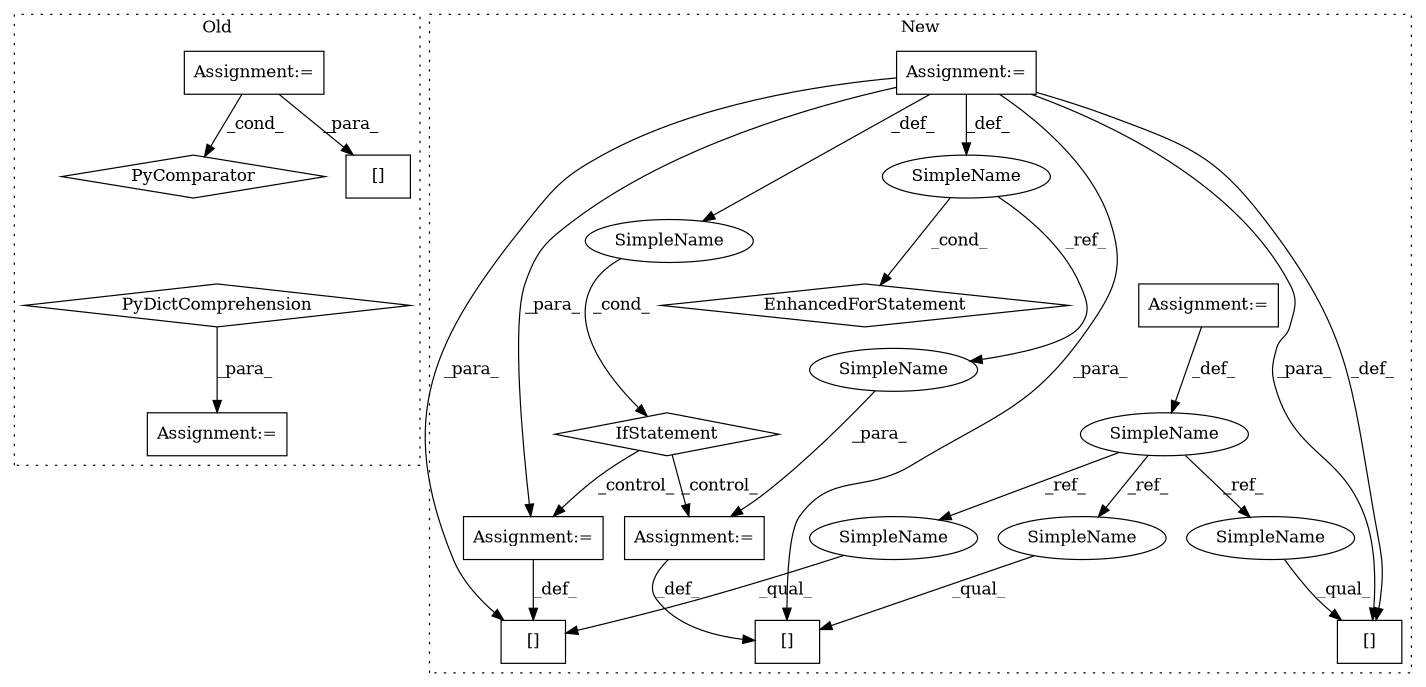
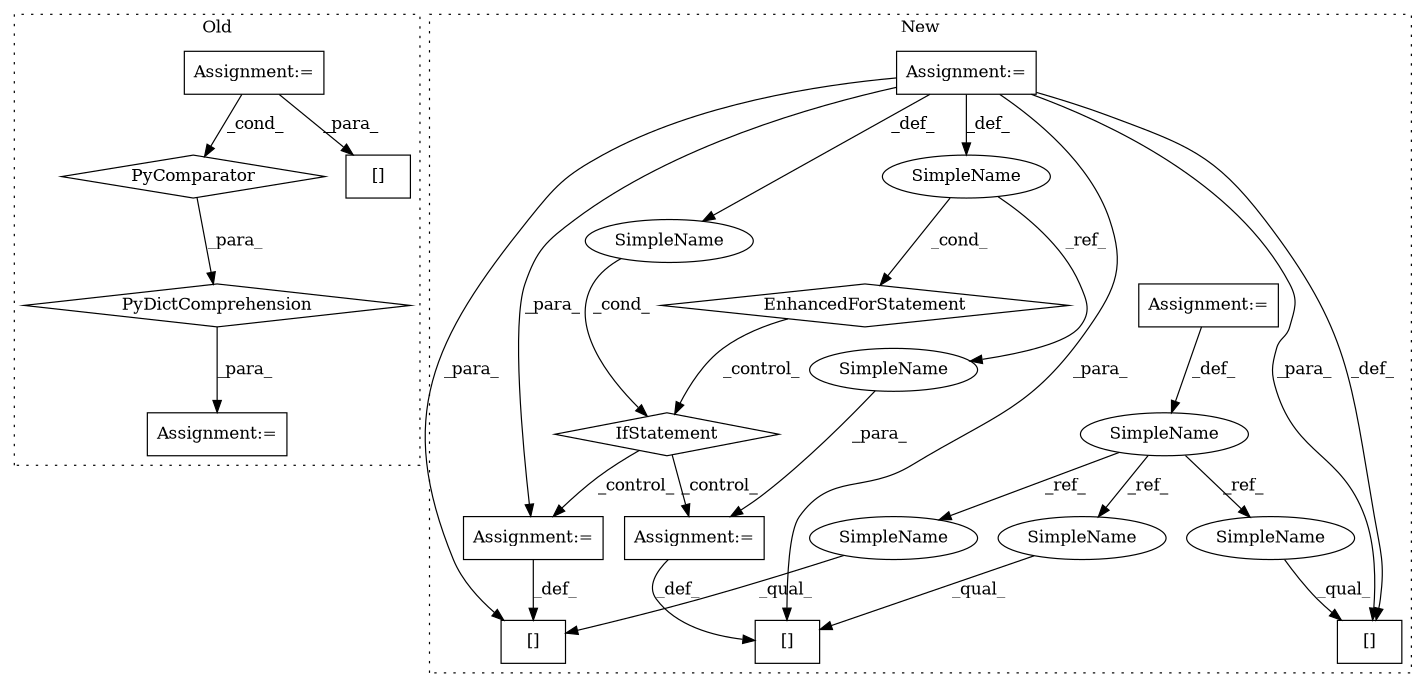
edge "PyComparator" -> "PyDictComprehension": added, label "_para_"
edge "EnhancedForStatement" -> "IfStatement": added, label "_control_"
